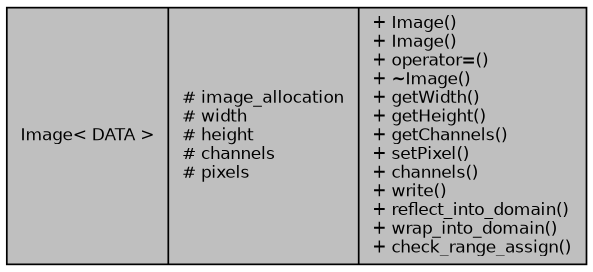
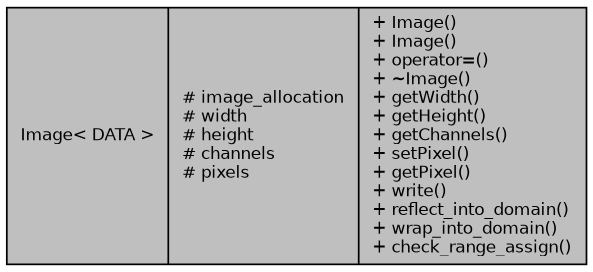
node "Image< DATA >": text "+ channels()" -> "+ getPixel()"
